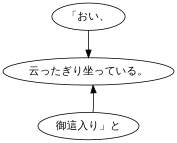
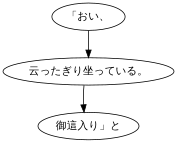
edge "御這入り」と" -> "云ったぎり坐っている。": reversed
